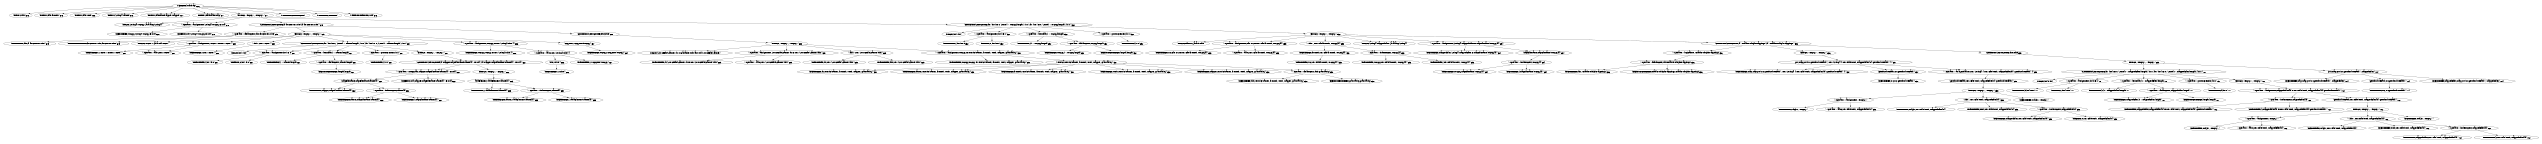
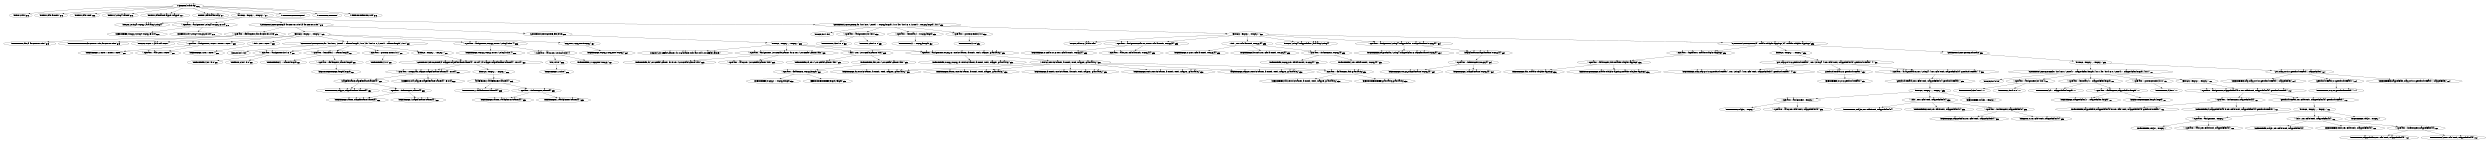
edge "(<operator>.lessThan,i < toCopy.length)" -> "(<operator>.fieldAccess,toCopy.length)": now "(IDENTIFIER,this,new SourceFileScanner(this))" -> "(<operator>.fieldAccess,toCopy.length)"
edge "(IDENTIFIER,fromDir,new File(fromDir, toCopy[i]))" -> "(IDENTIFIER,src,new File(fromDir, toCopy[i]))": now "(<init>,new File(fromDir, toCopy[i]))" -> "(IDENTIFIER,src,new File(fromDir, toCopy[i]))"
